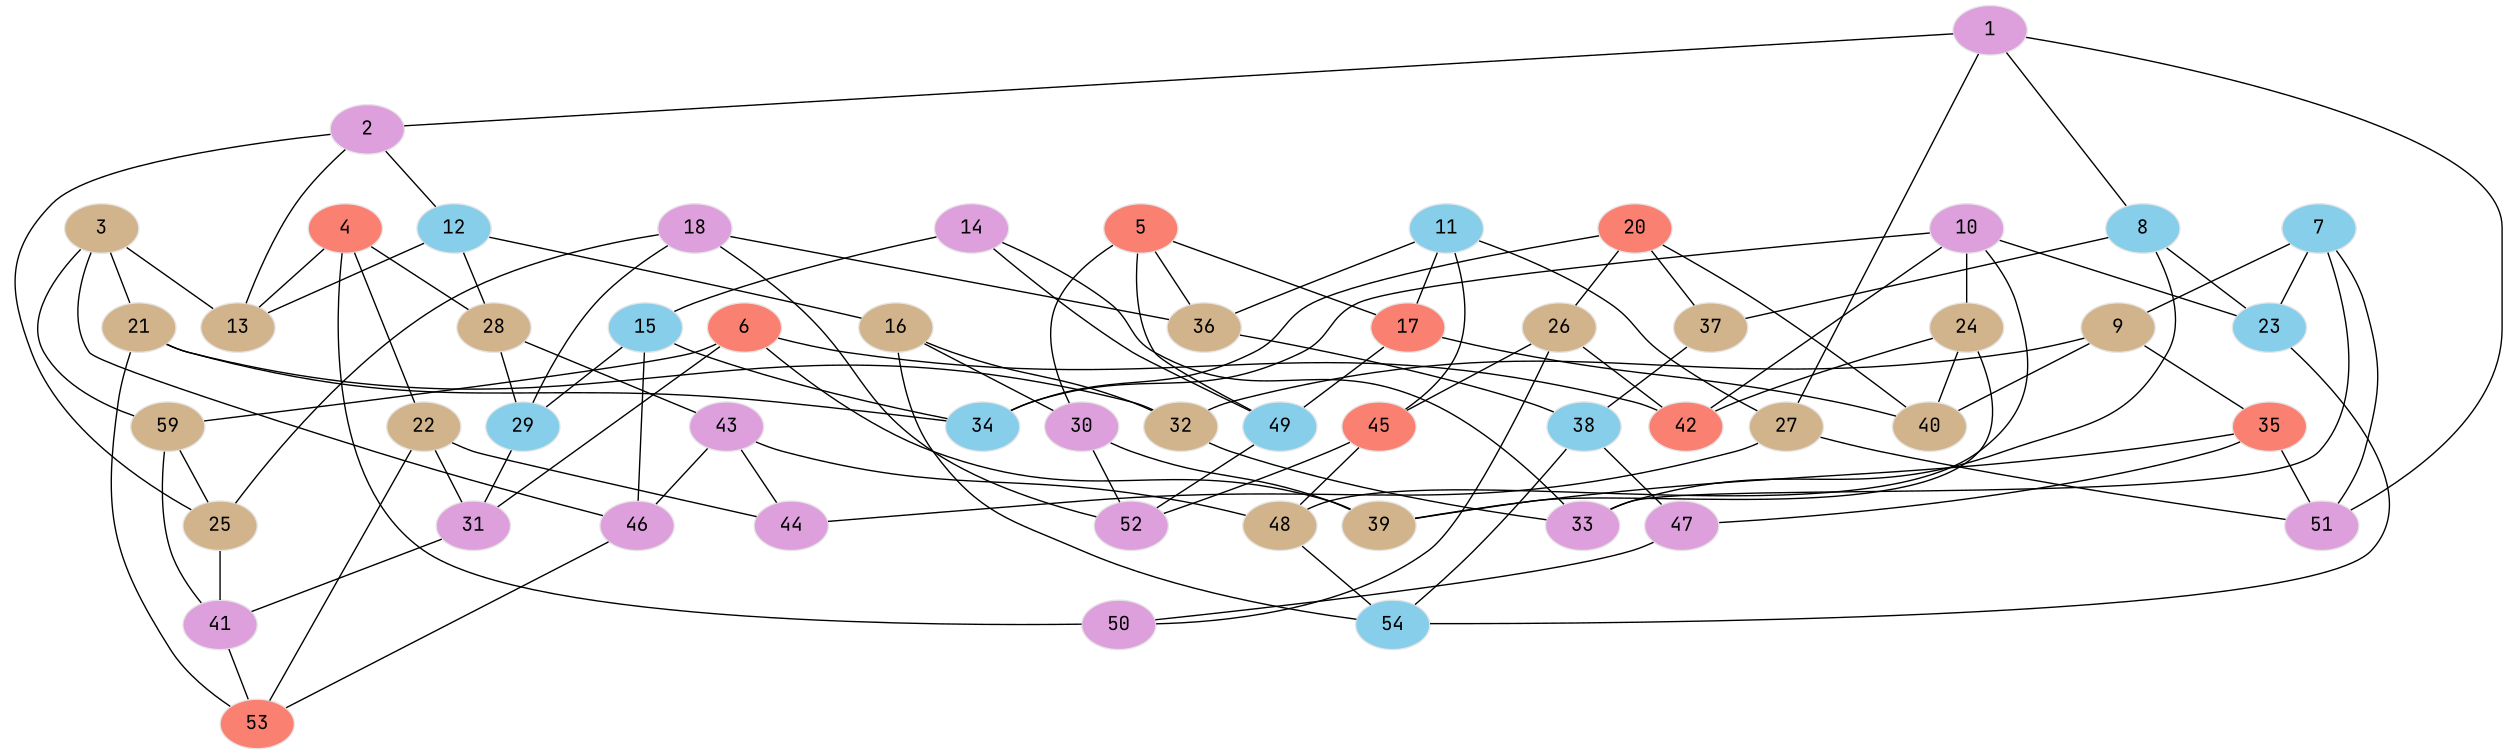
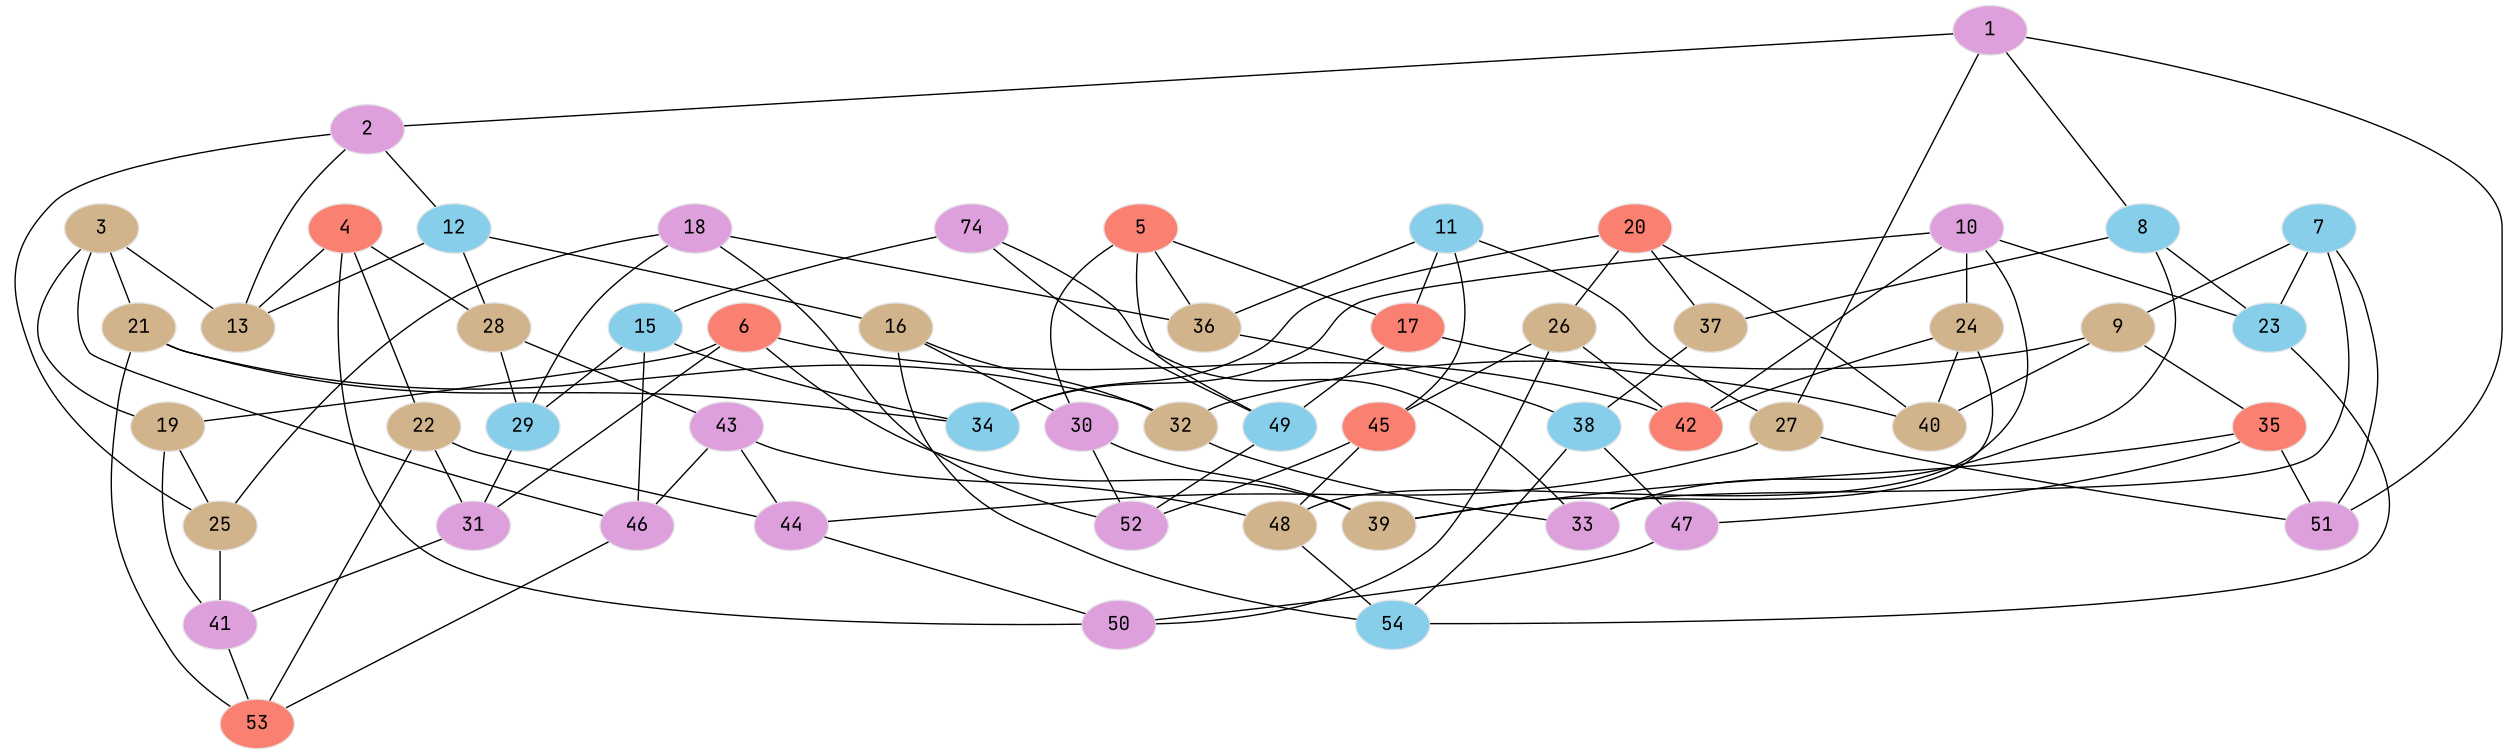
node "14": label "14" -> "74"
node "59": label "59" -> "19"
edge "44" -- "50": added
